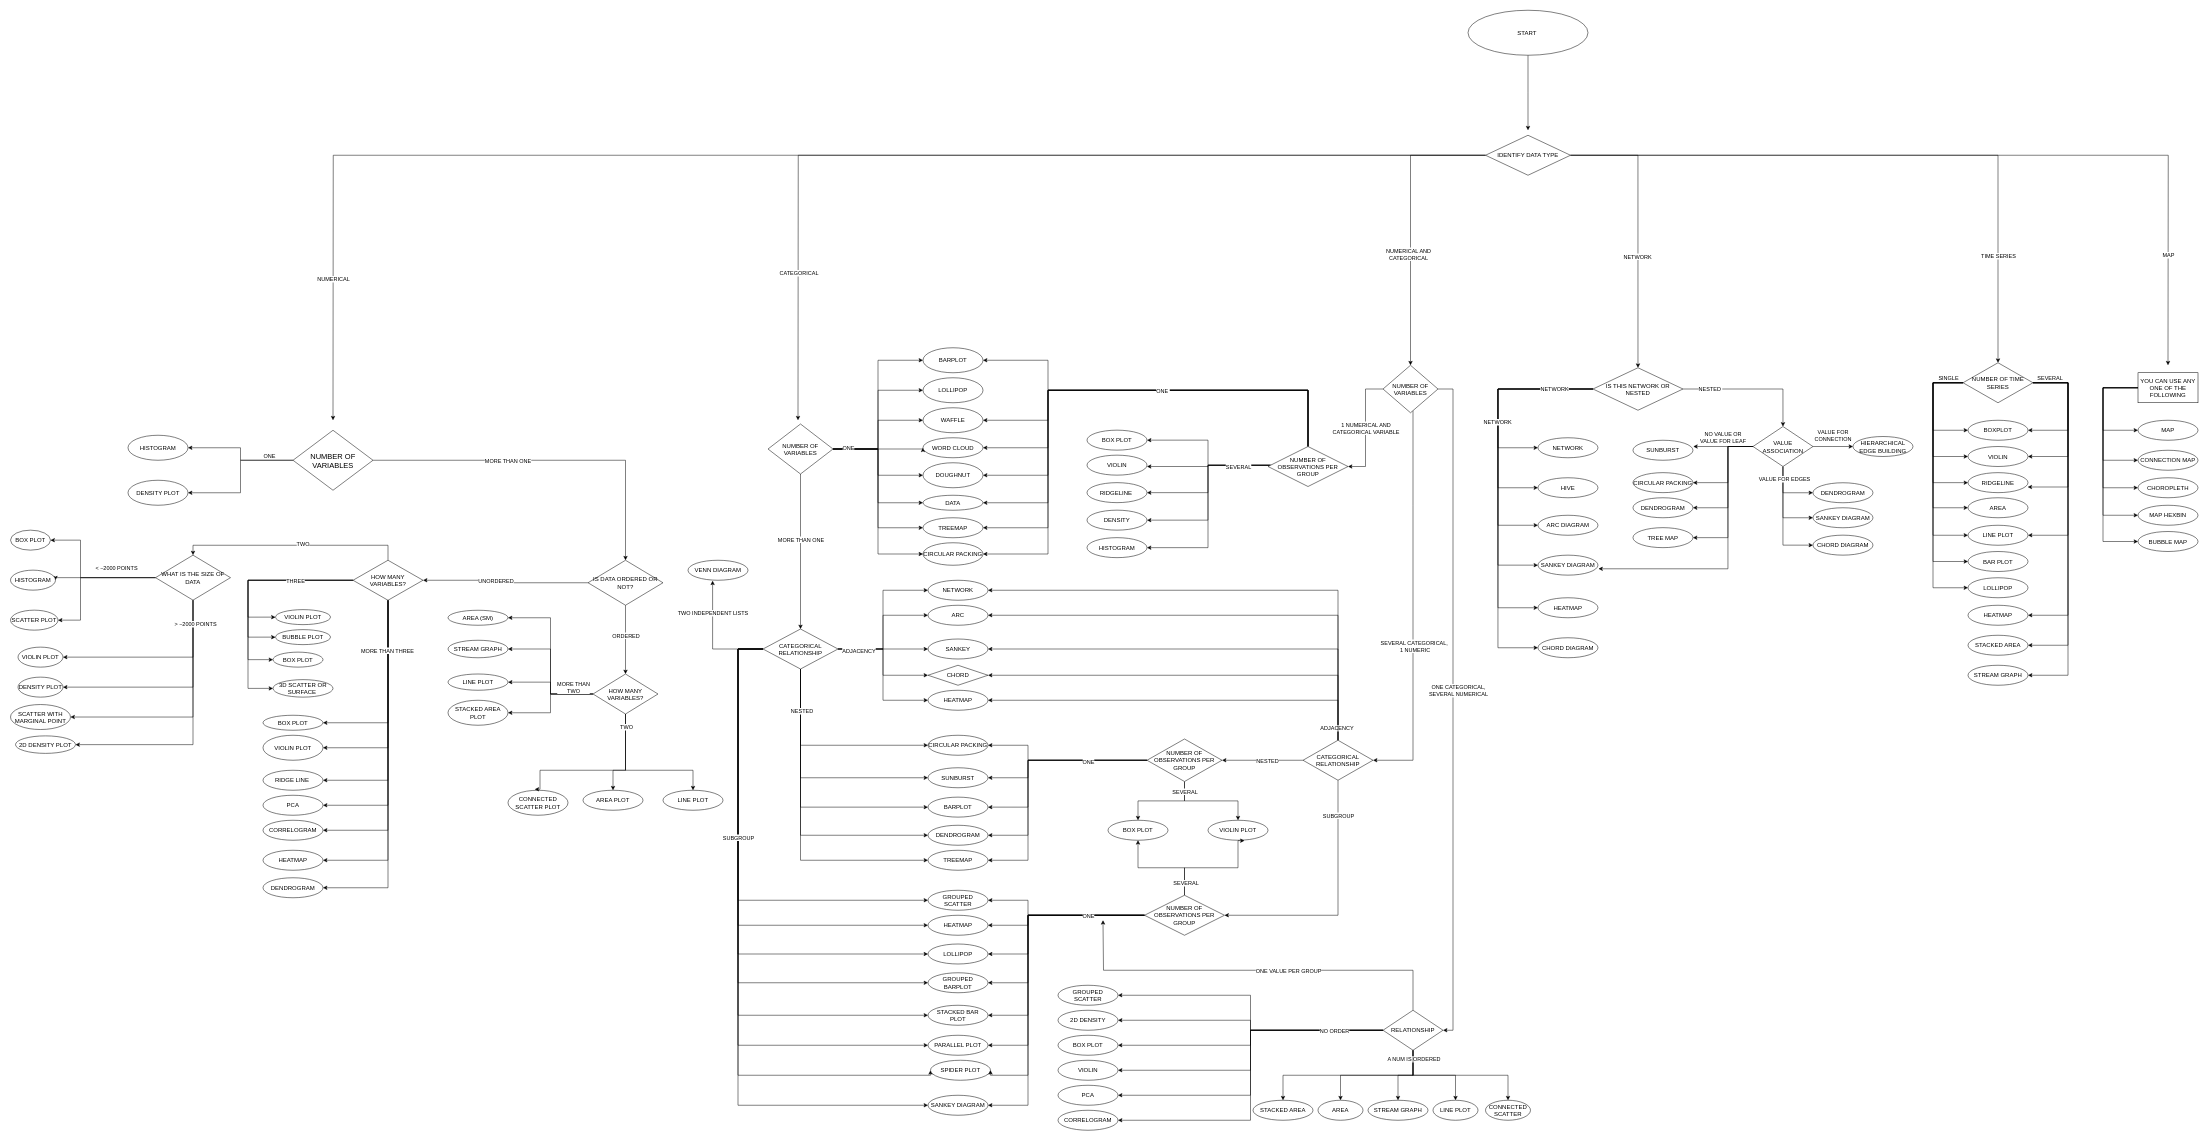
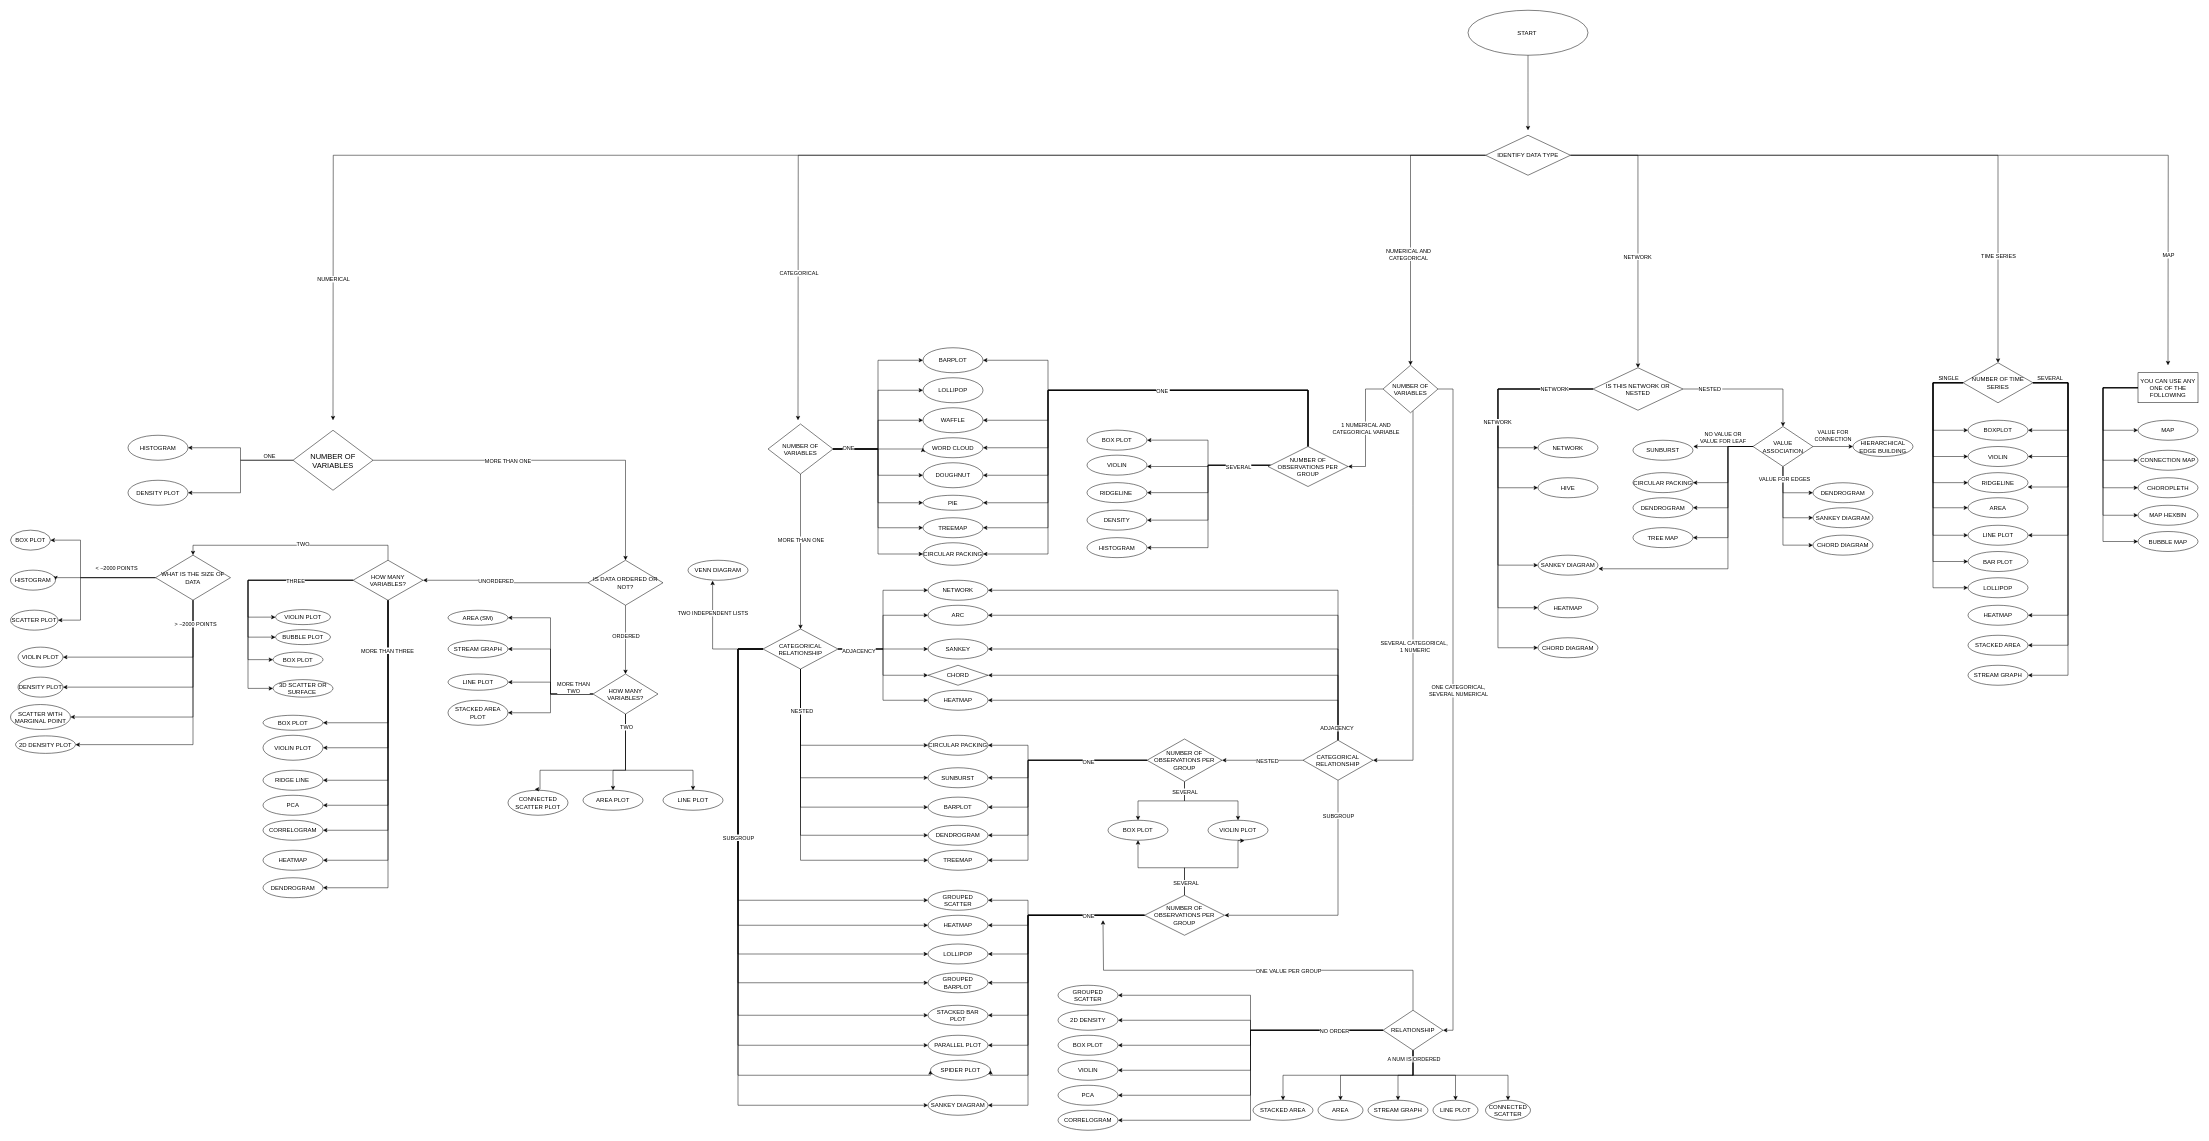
node "DATA": label "DATA" -> "PIE"
edge "IS THIS NETWORK OR NESTED" -> "ARC DIAGRAM": removed
node "ARC DIAGRAM": removed
